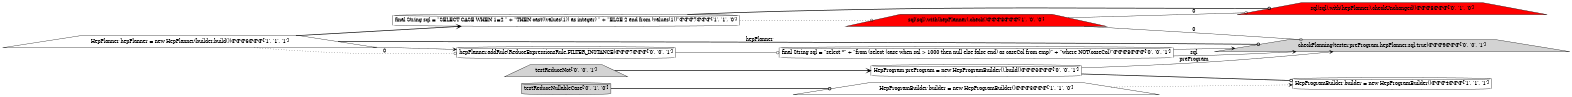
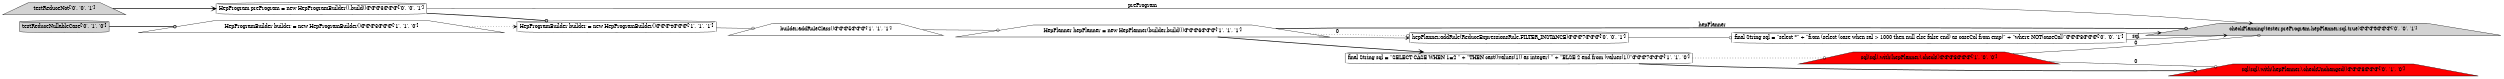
node "builder.addRuleClass()@@@5@@@['1', '1', '1']": added
